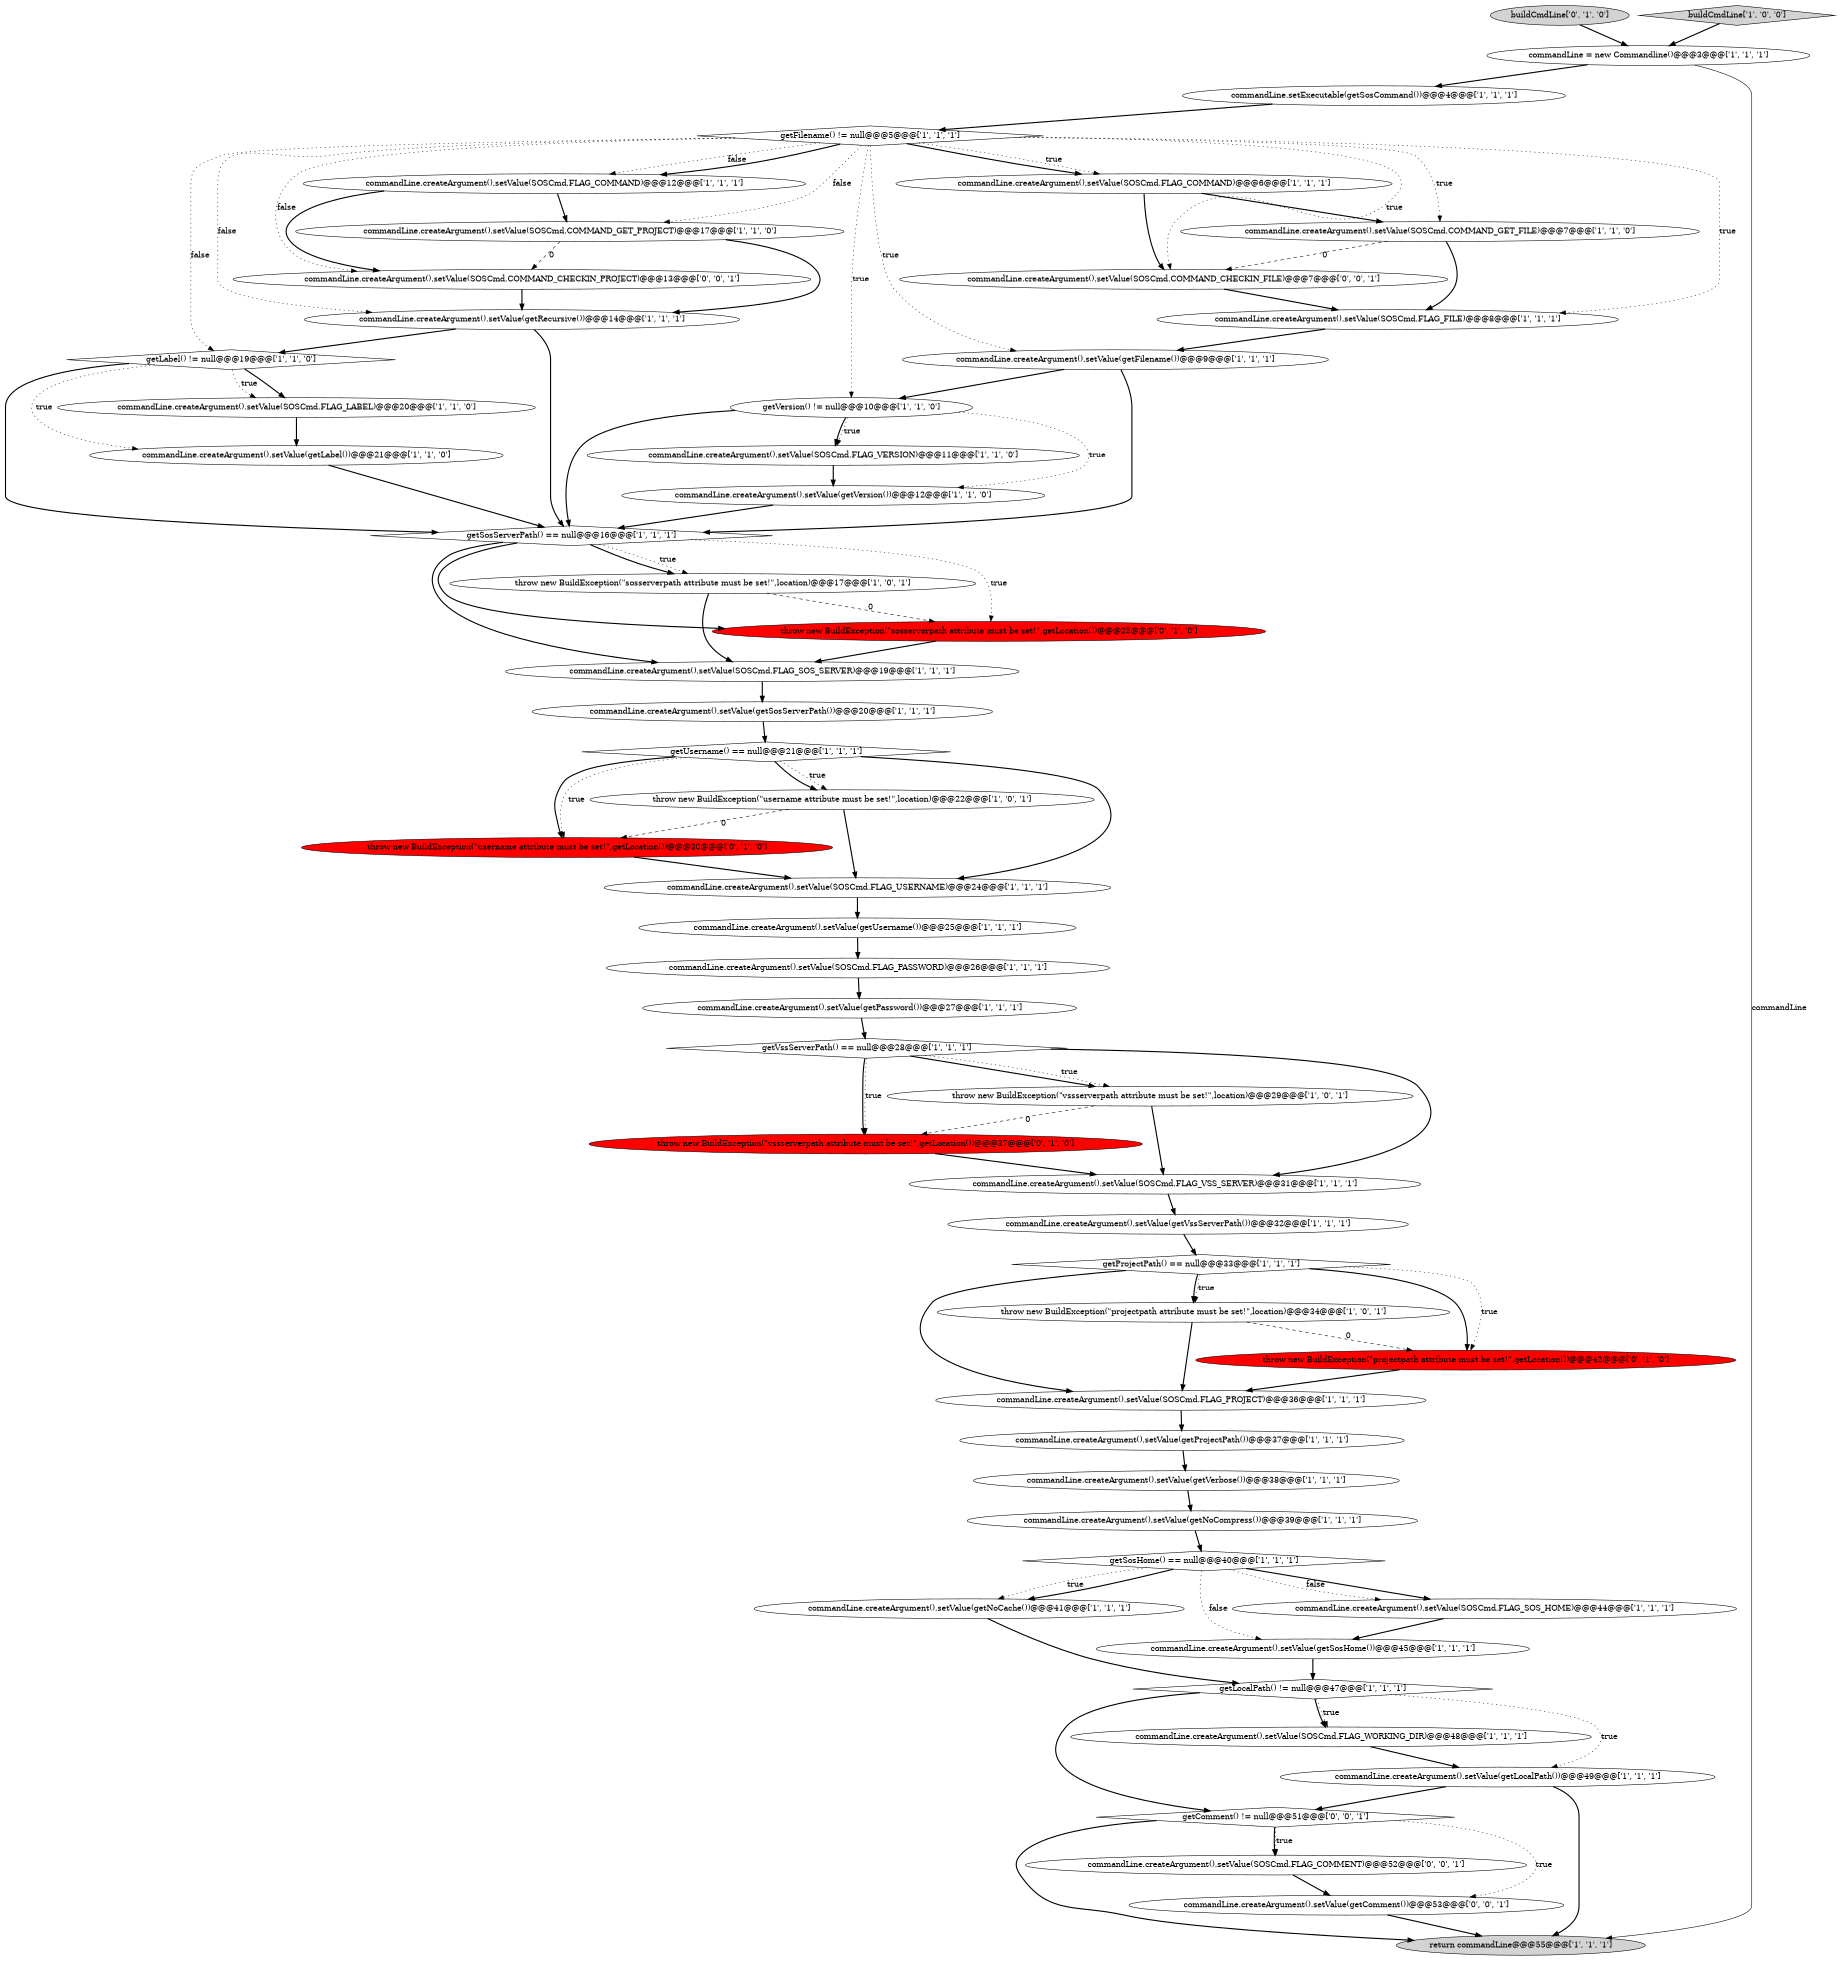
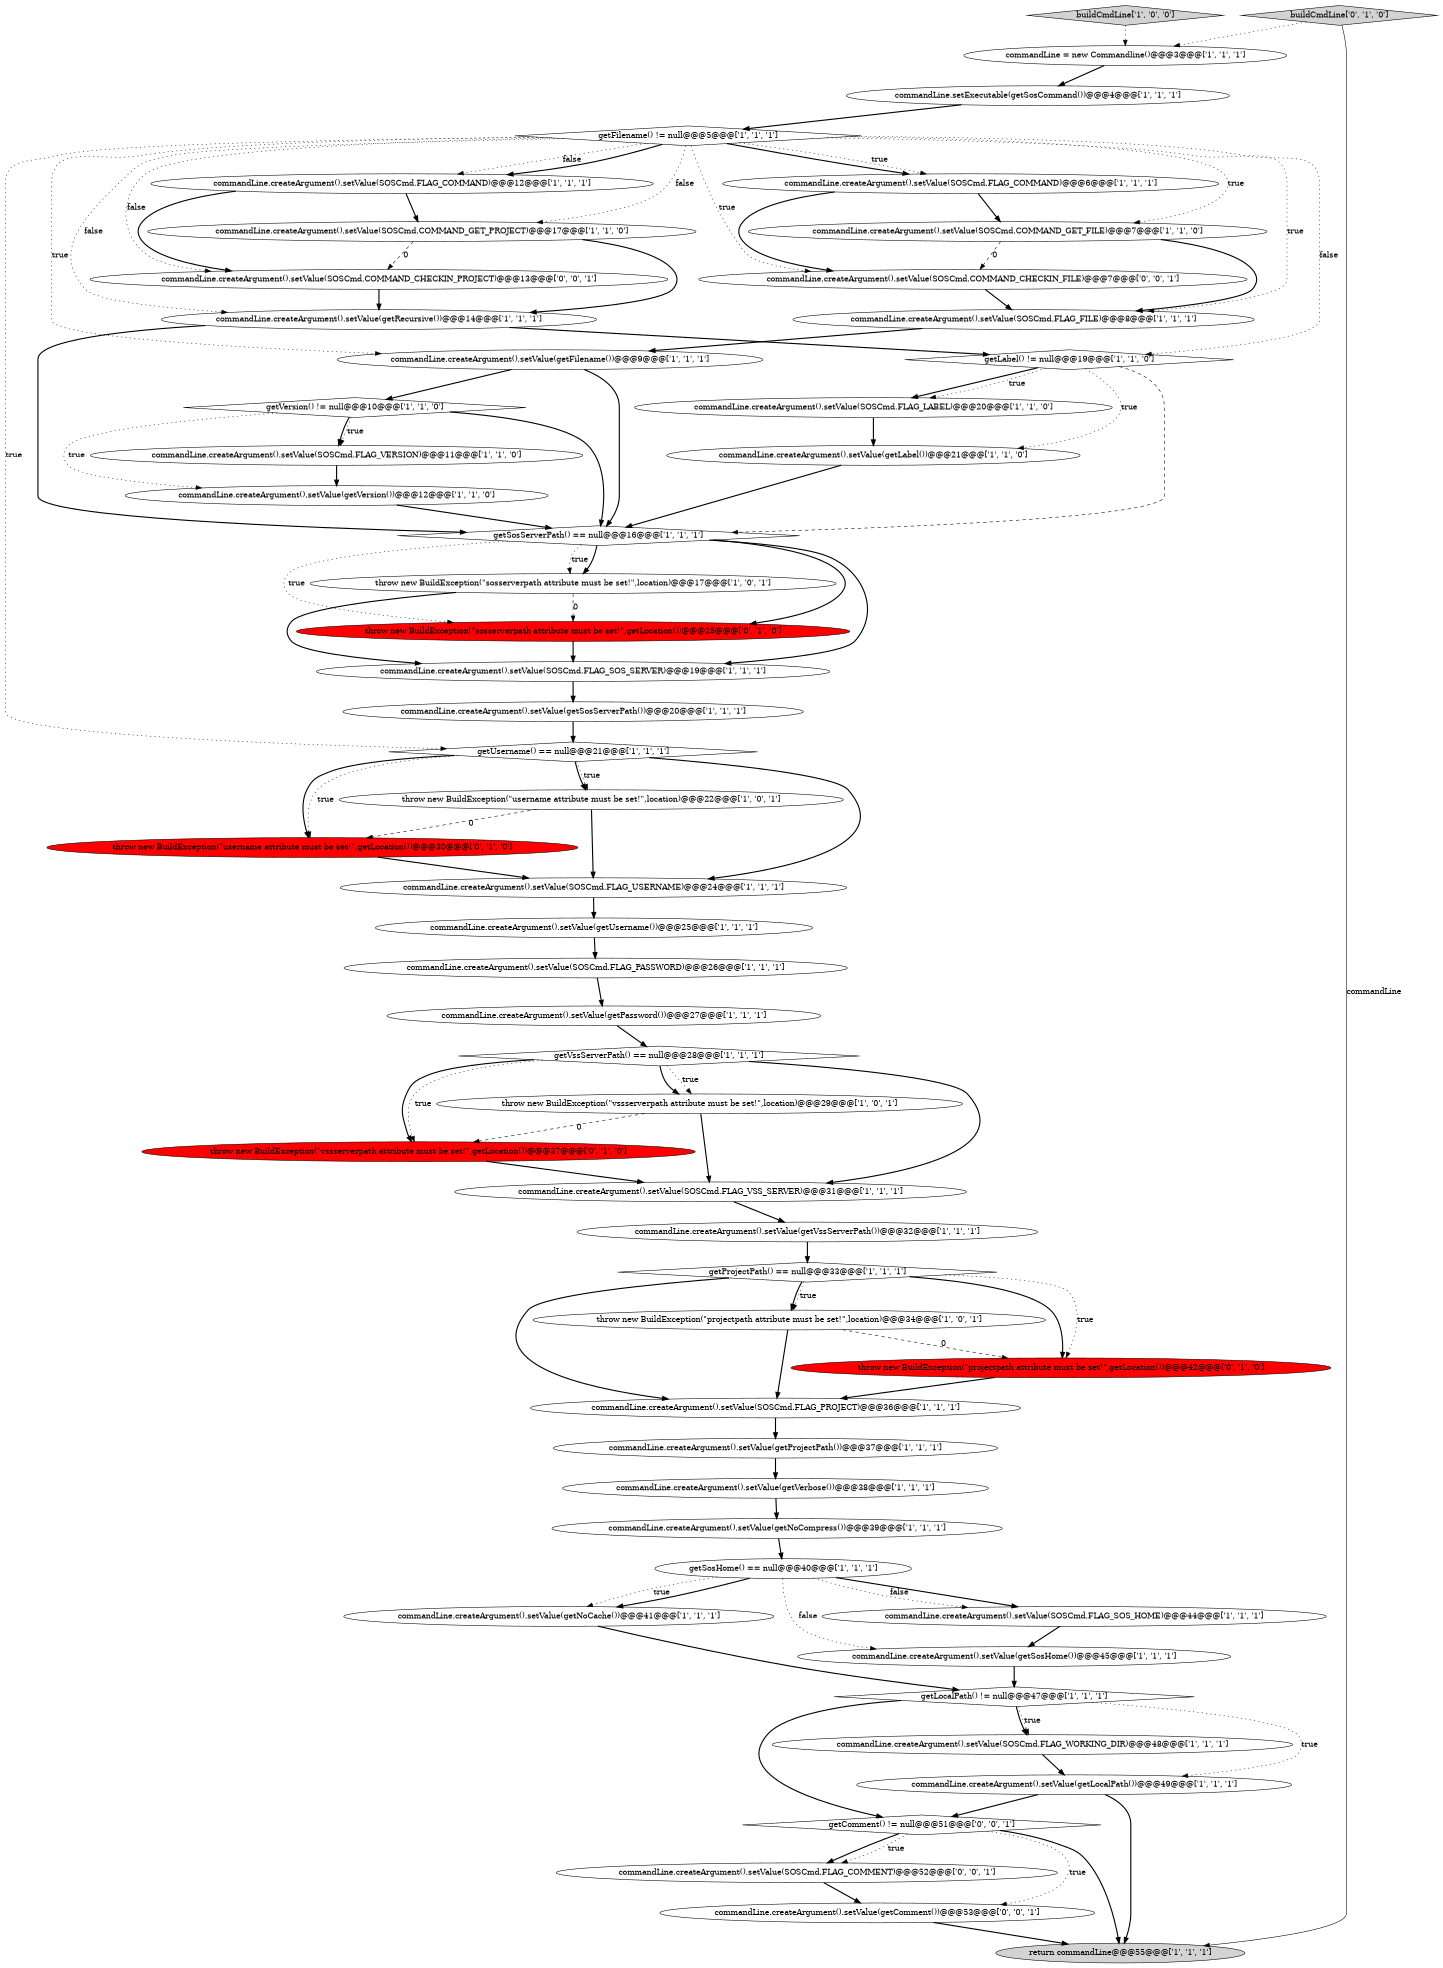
node "buildCmdLine['0', '1', '0']": shape ellipse -> diamond
edge "buildCmdLine['1', '0', '0']" -> "commandLine = new Commandline()@@@3@@@['1', '1', '1']": style bold -> dotted
edge "buildCmdLine['0', '1', '0']" -> "commandLine = new Commandline()@@@3@@@['1', '1', '1']": style bold -> dotted
edge "getFilename() != null@@@5@@@['1', '1', '1']" -> "getVersion() != null@@@10@@@['1', '1', '0']": now "getFilename() != null@@@5@@@['1', '1', '1']" -> "getUsername() == null@@@21@@@['1', '1', '1']"
node "getVersion() != null@@@10@@@['1', '1', '0']": shape ellipse -> diamond
edge "getLabel() != null@@@19@@@['1', '1', '0']" -> "getSosServerPath() == null@@@16@@@['1', '1', '1']": style bold -> dashed
edge "commandLine = new Commandline()@@@3@@@['1', '1', '1']" -> "return commandLine@@@55@@@['1', '1', '1']": now "buildCmdLine['0', '1', '0']" -> "return commandLine@@@55@@@['1', '1', '1']"
node "getSosHome() == null@@@40@@@['1', '1', '1']": shape diamond -> ellipse
